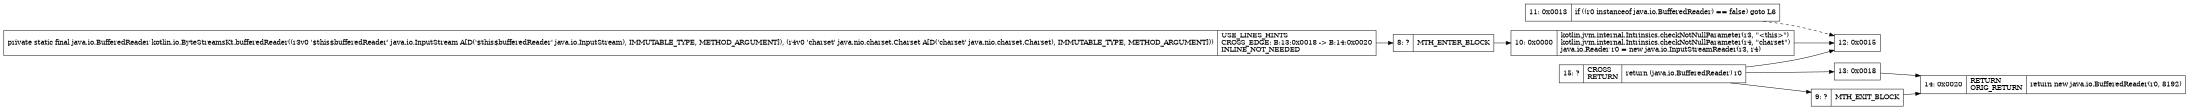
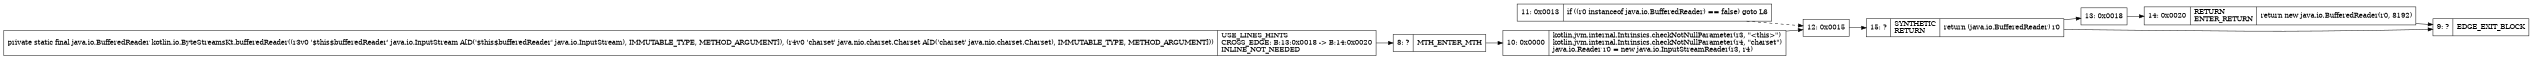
node "8: ?": text "MTH_ENTER_BLOCK" -> "MTH_ENTER_MTH"
edge "15: ?" -> "12: 0x0015": reversed
node "15: ?": text "CROSS" -> "SYNTHETIC"
node "14: 0x0020": text "ORIG_RETURN" -> "ENTER_RETURN"
edge "9: ?" -> "14: 0x0020": reversed
node "9: ?": text "MTH_EXIT_BLOCK" -> "EDGE_EXIT_BLOCK"
